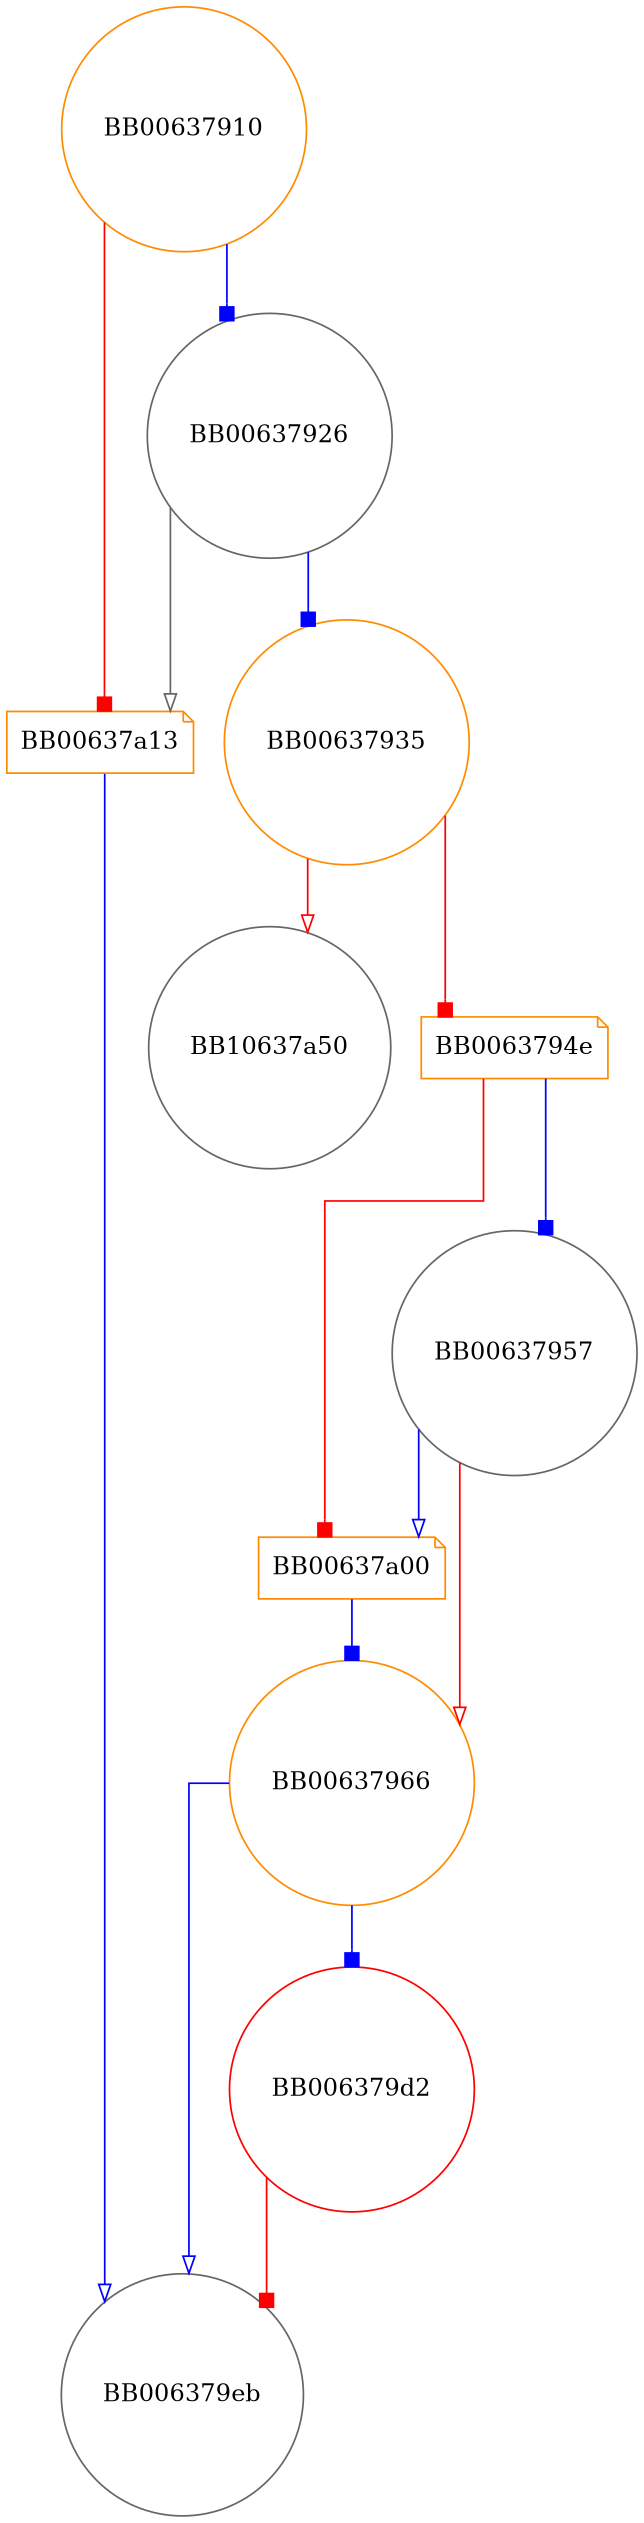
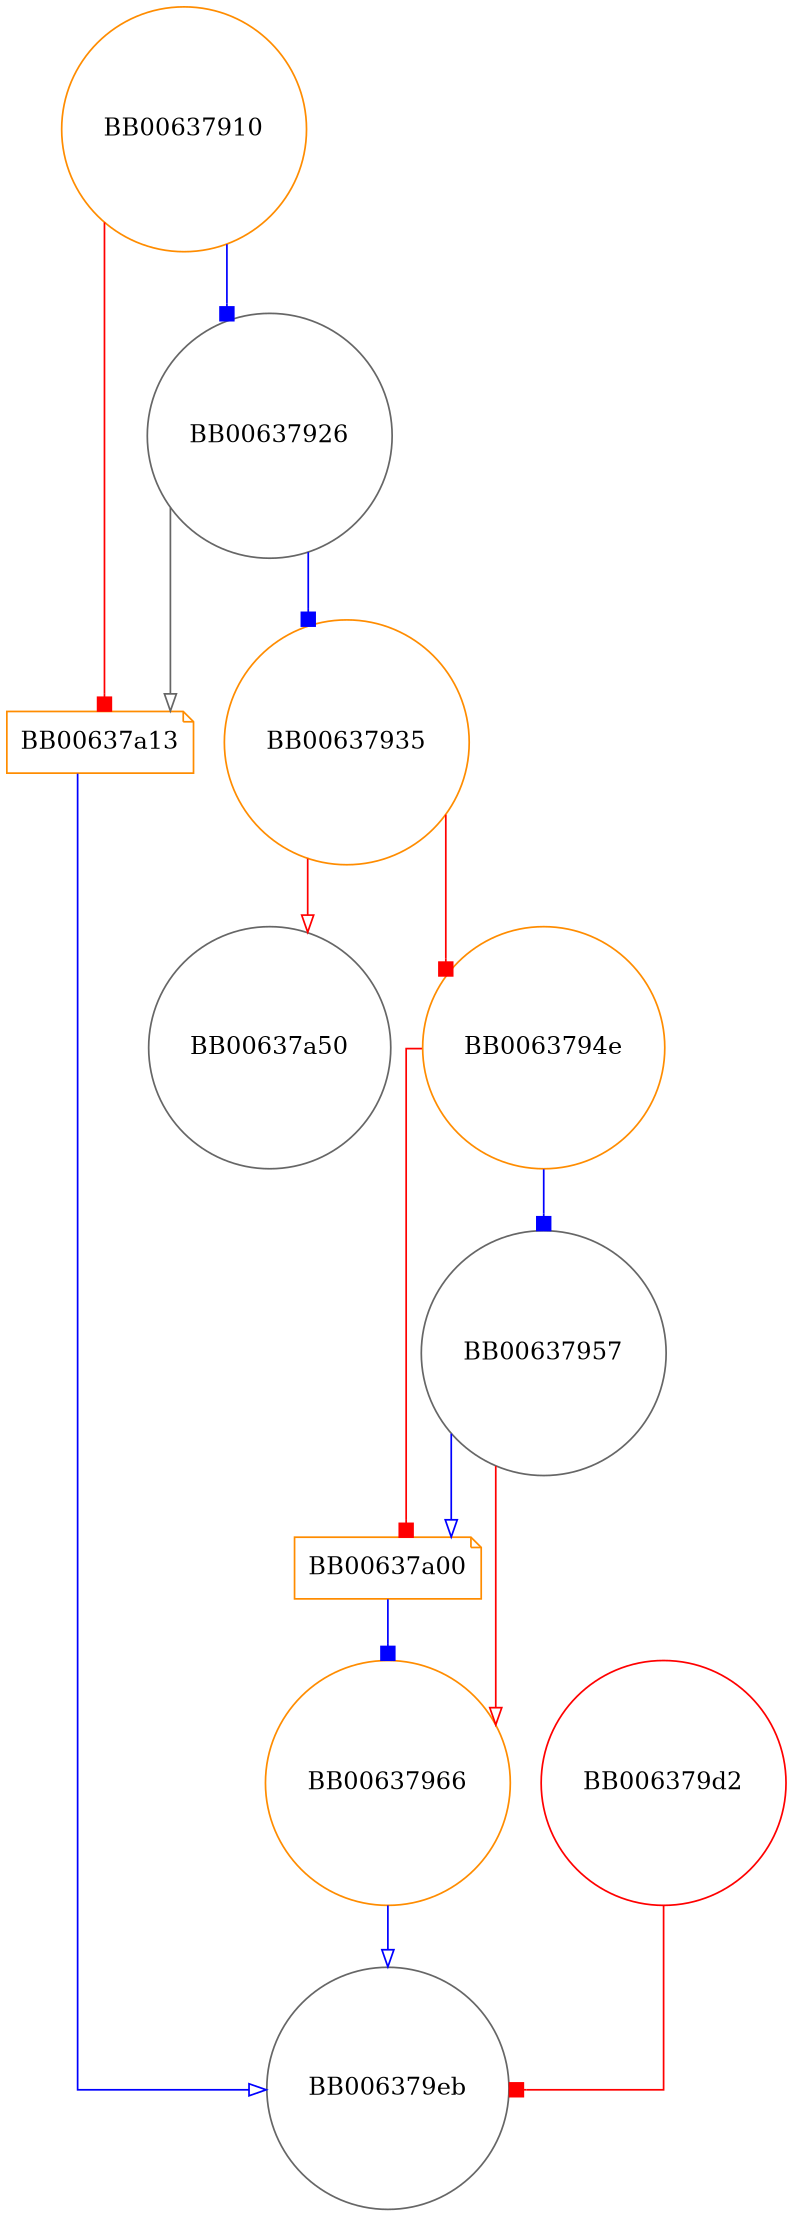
node "BB10637a50": label "BB10637a50" -> "BB00637a50"
node "BB0063794e": shape note -> circle
edge "BB00637966" -> "BB006379d2": removed
